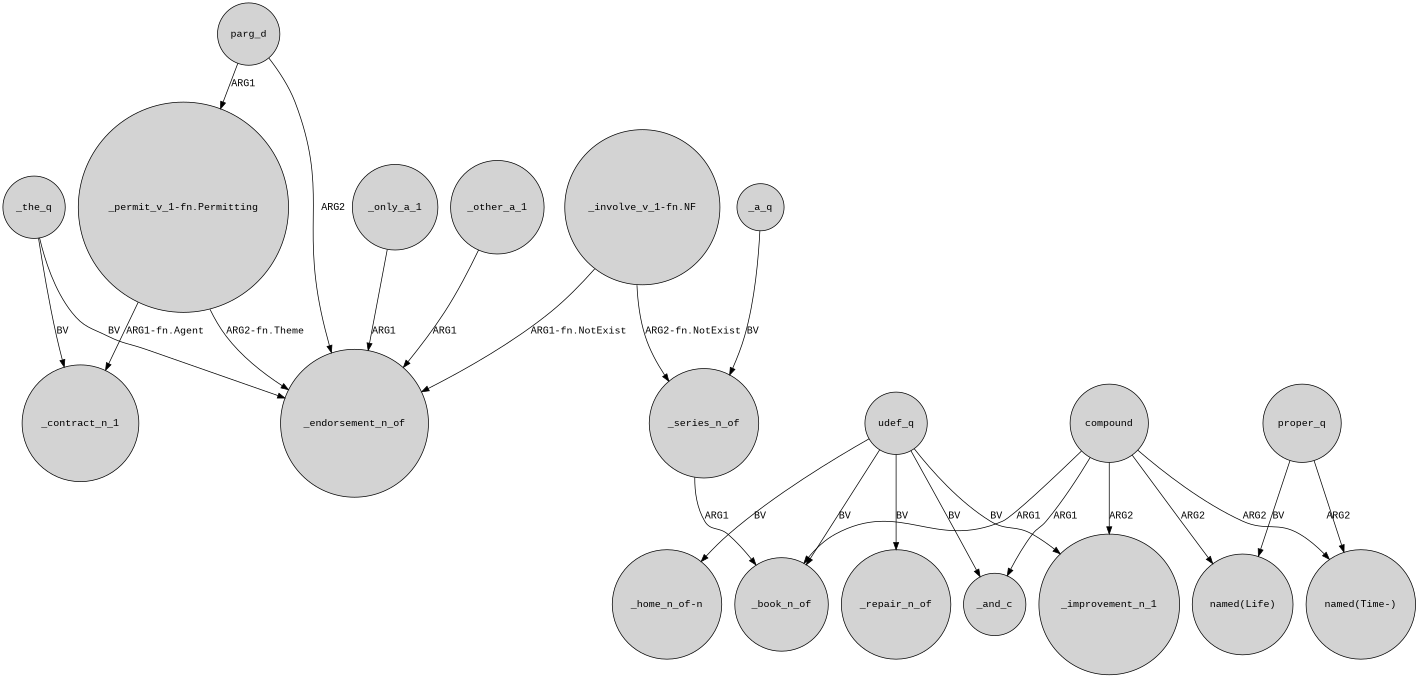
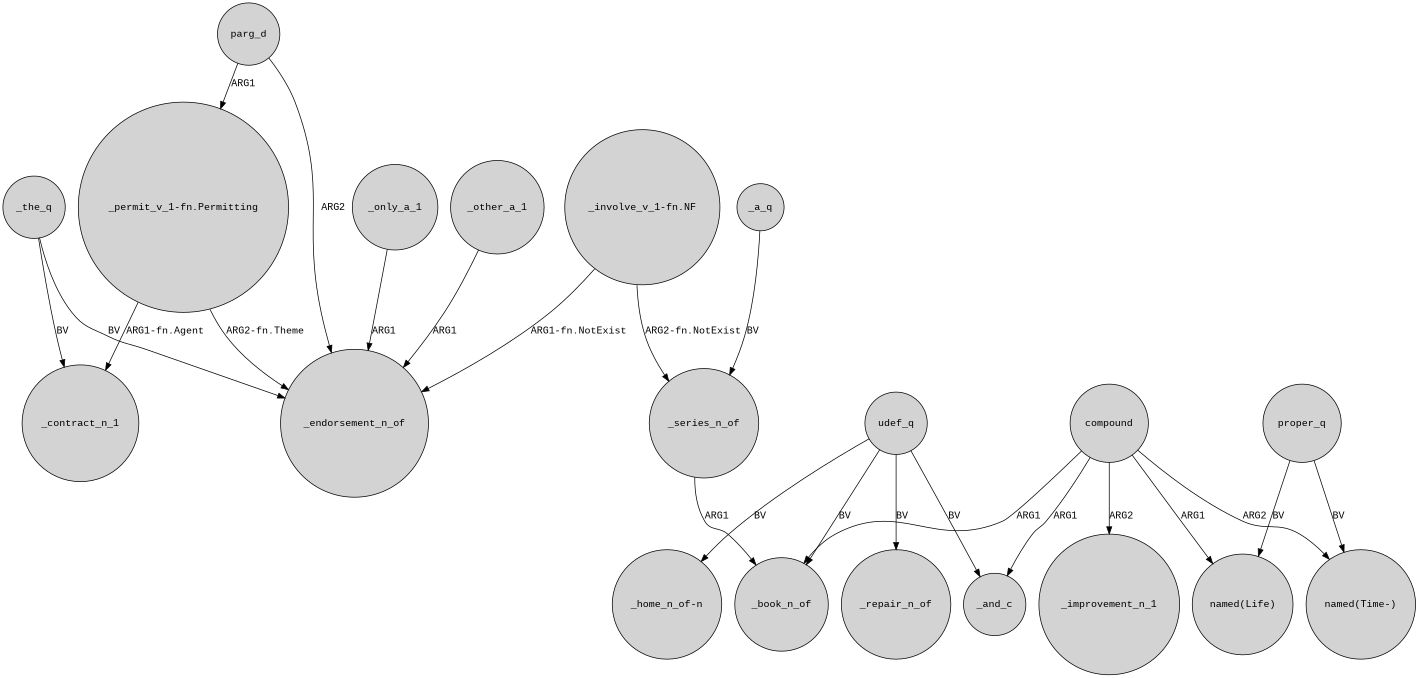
edge "udef_q" -> "_improvement_n_1": removed, label "BV"
edge "compound" -> "named(Life)": label "ARG2" -> "ARG1"
edge "proper_q" -> "named(Time-)": label "ARG2" -> "BV"
